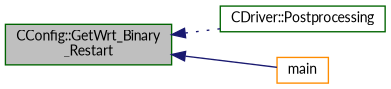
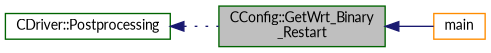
edge "CDriver::Postprocessing" -> "CConfig::GetWrt_Binary _Restart": reversed
